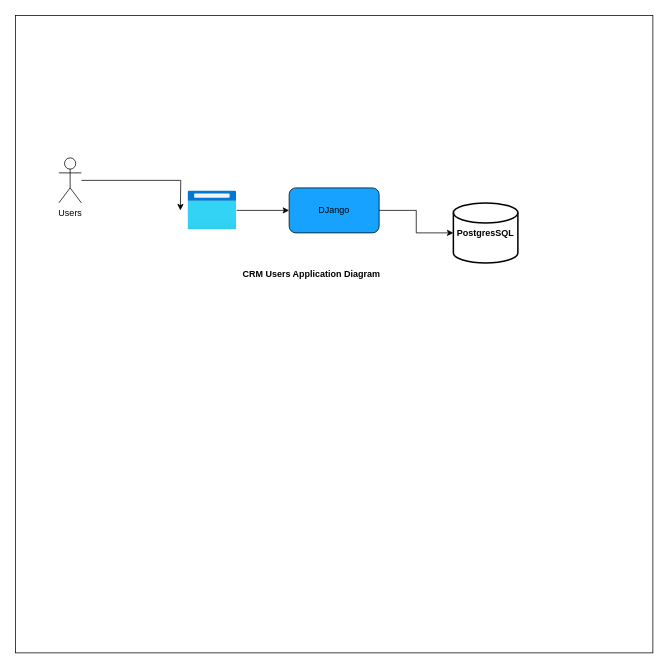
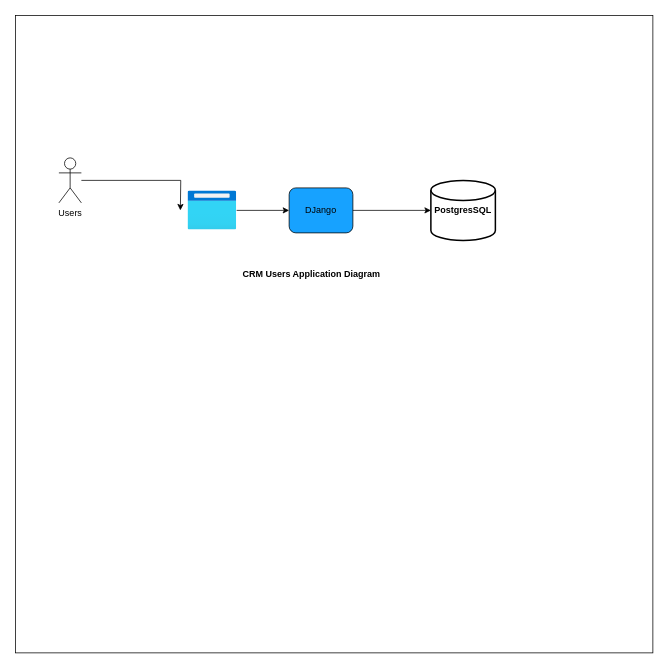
node "DJango": size 90x45 -> 64x45
node "PostgresSQL": moved (486, 233) -> (463, 210)
